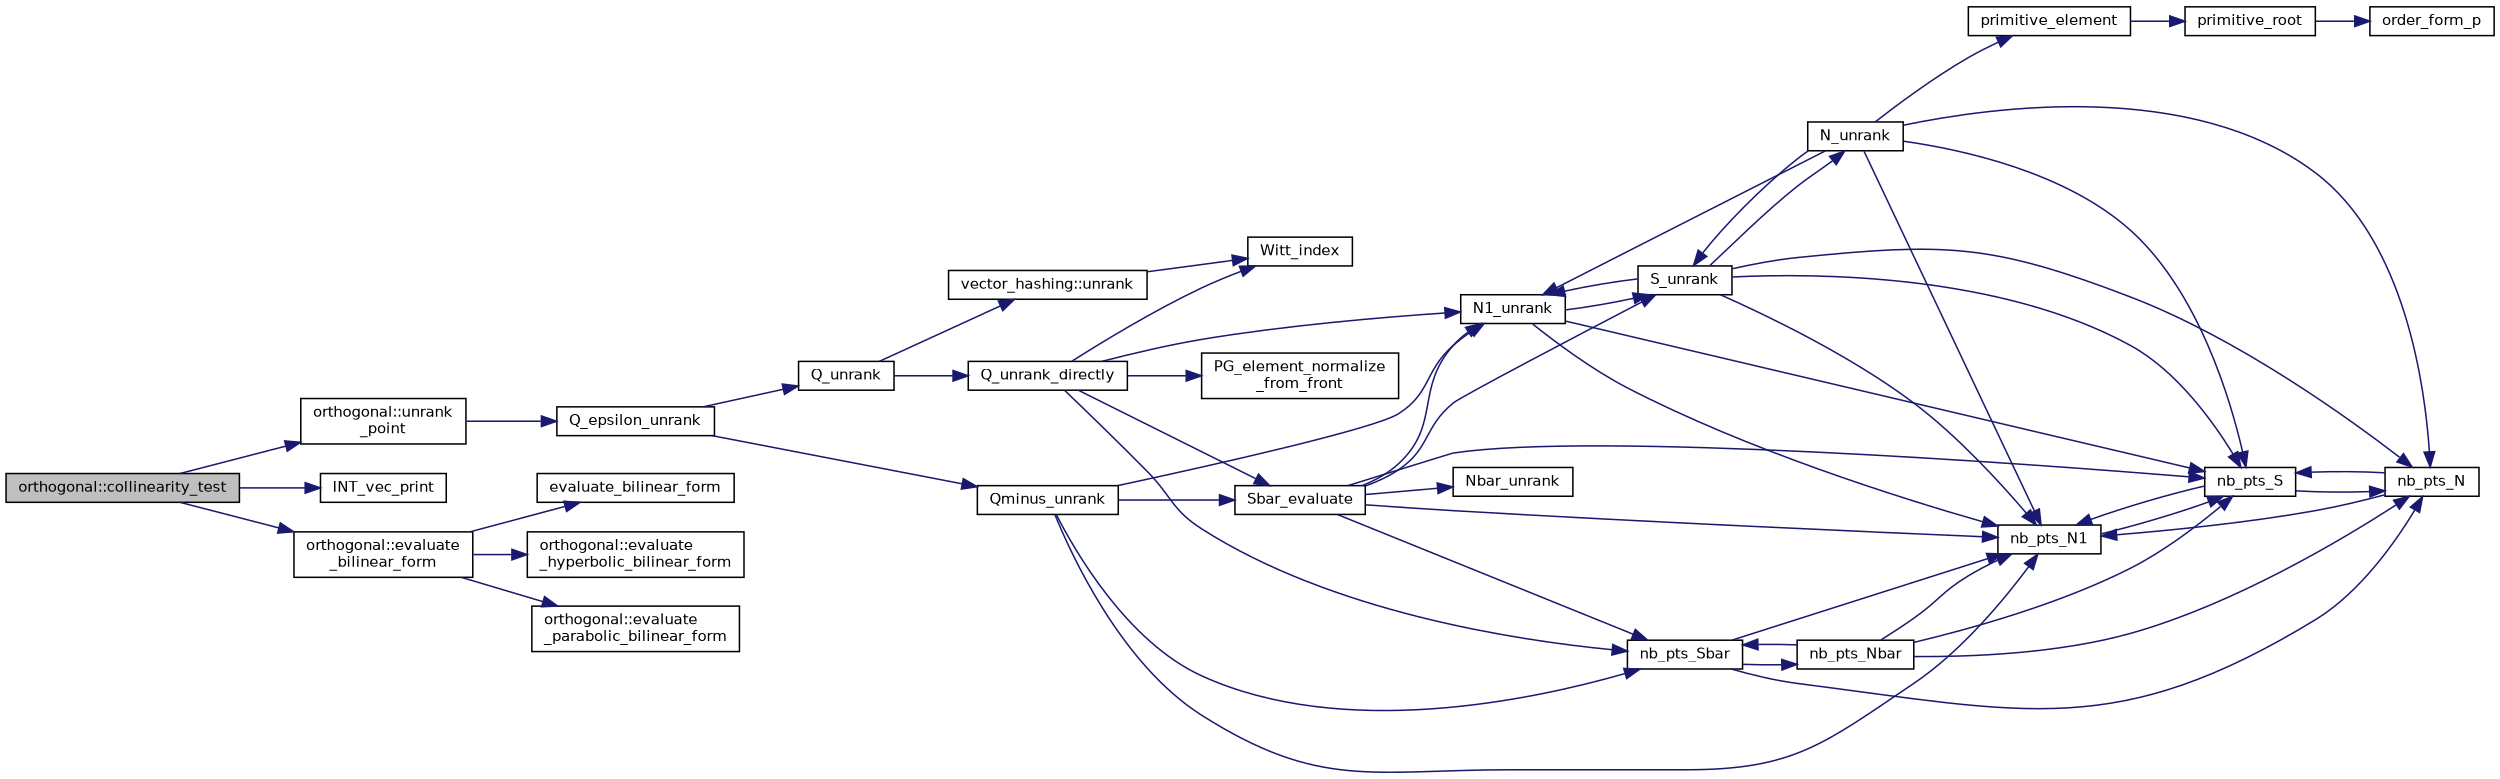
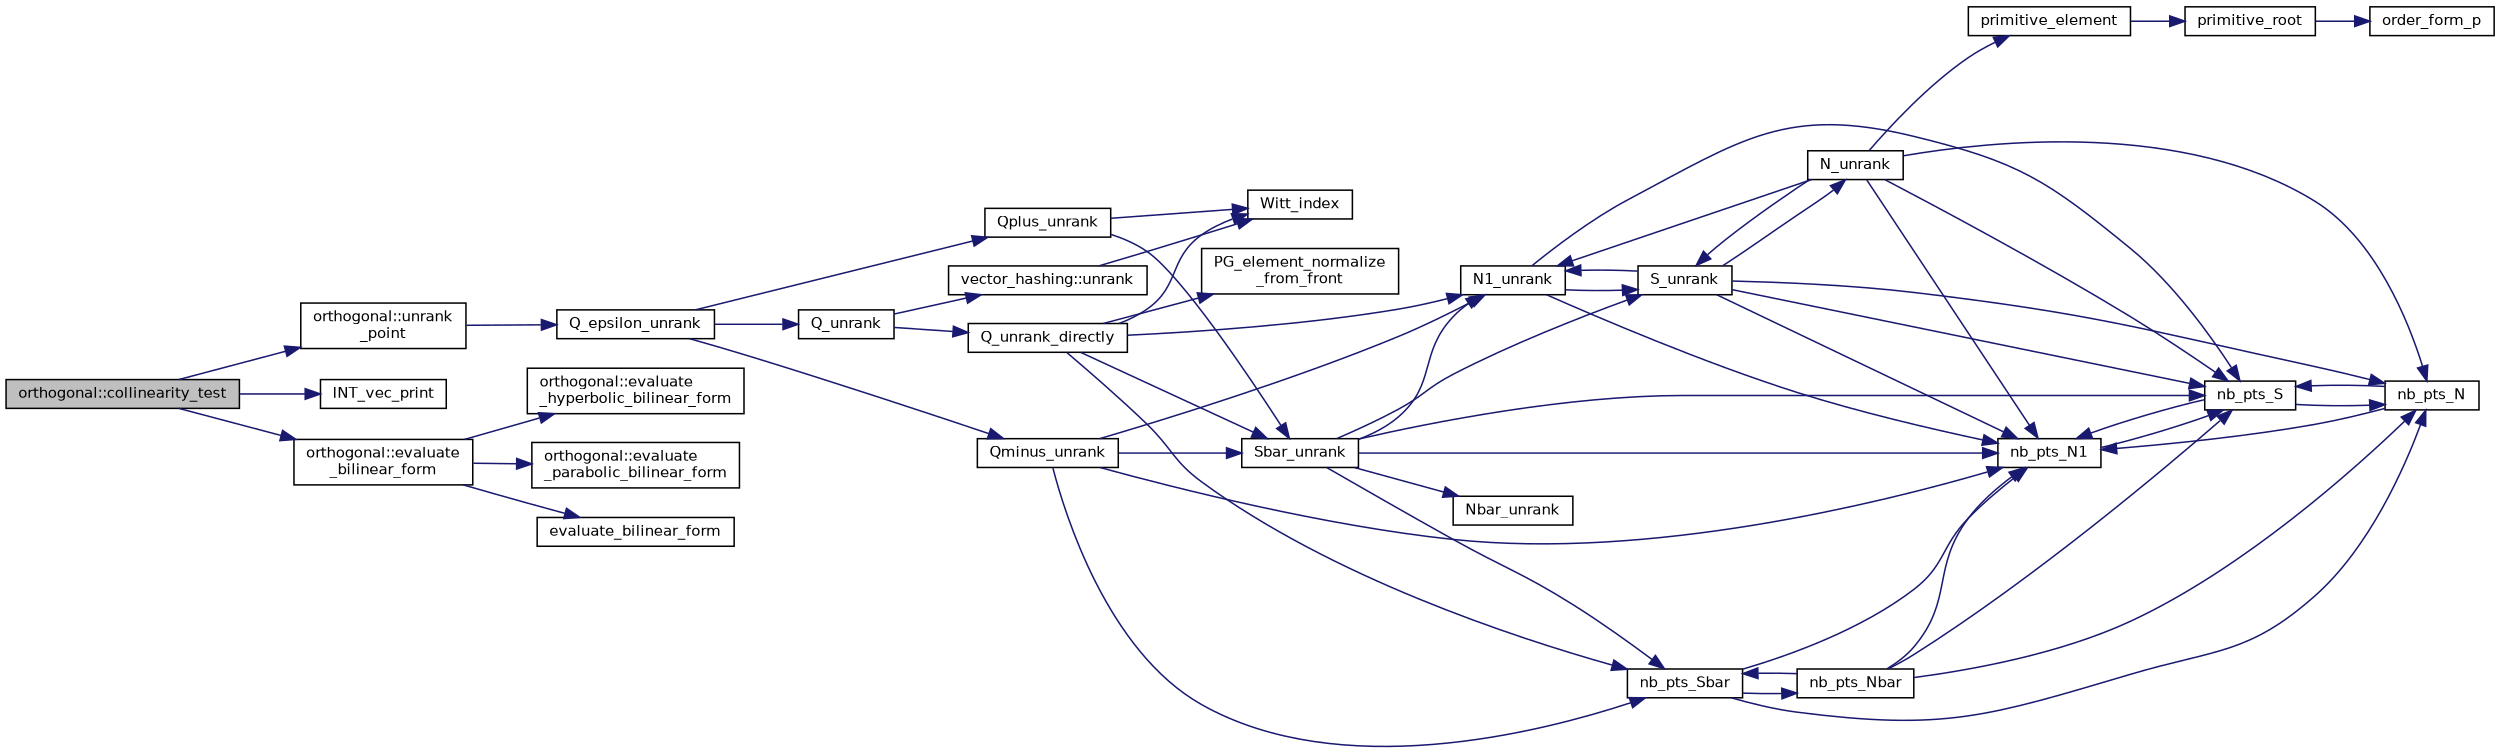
node "Qplus_unrank": added
node "Sbar_evaluate": label "Sbar_evaluate" -> "Sbar_unrank"
